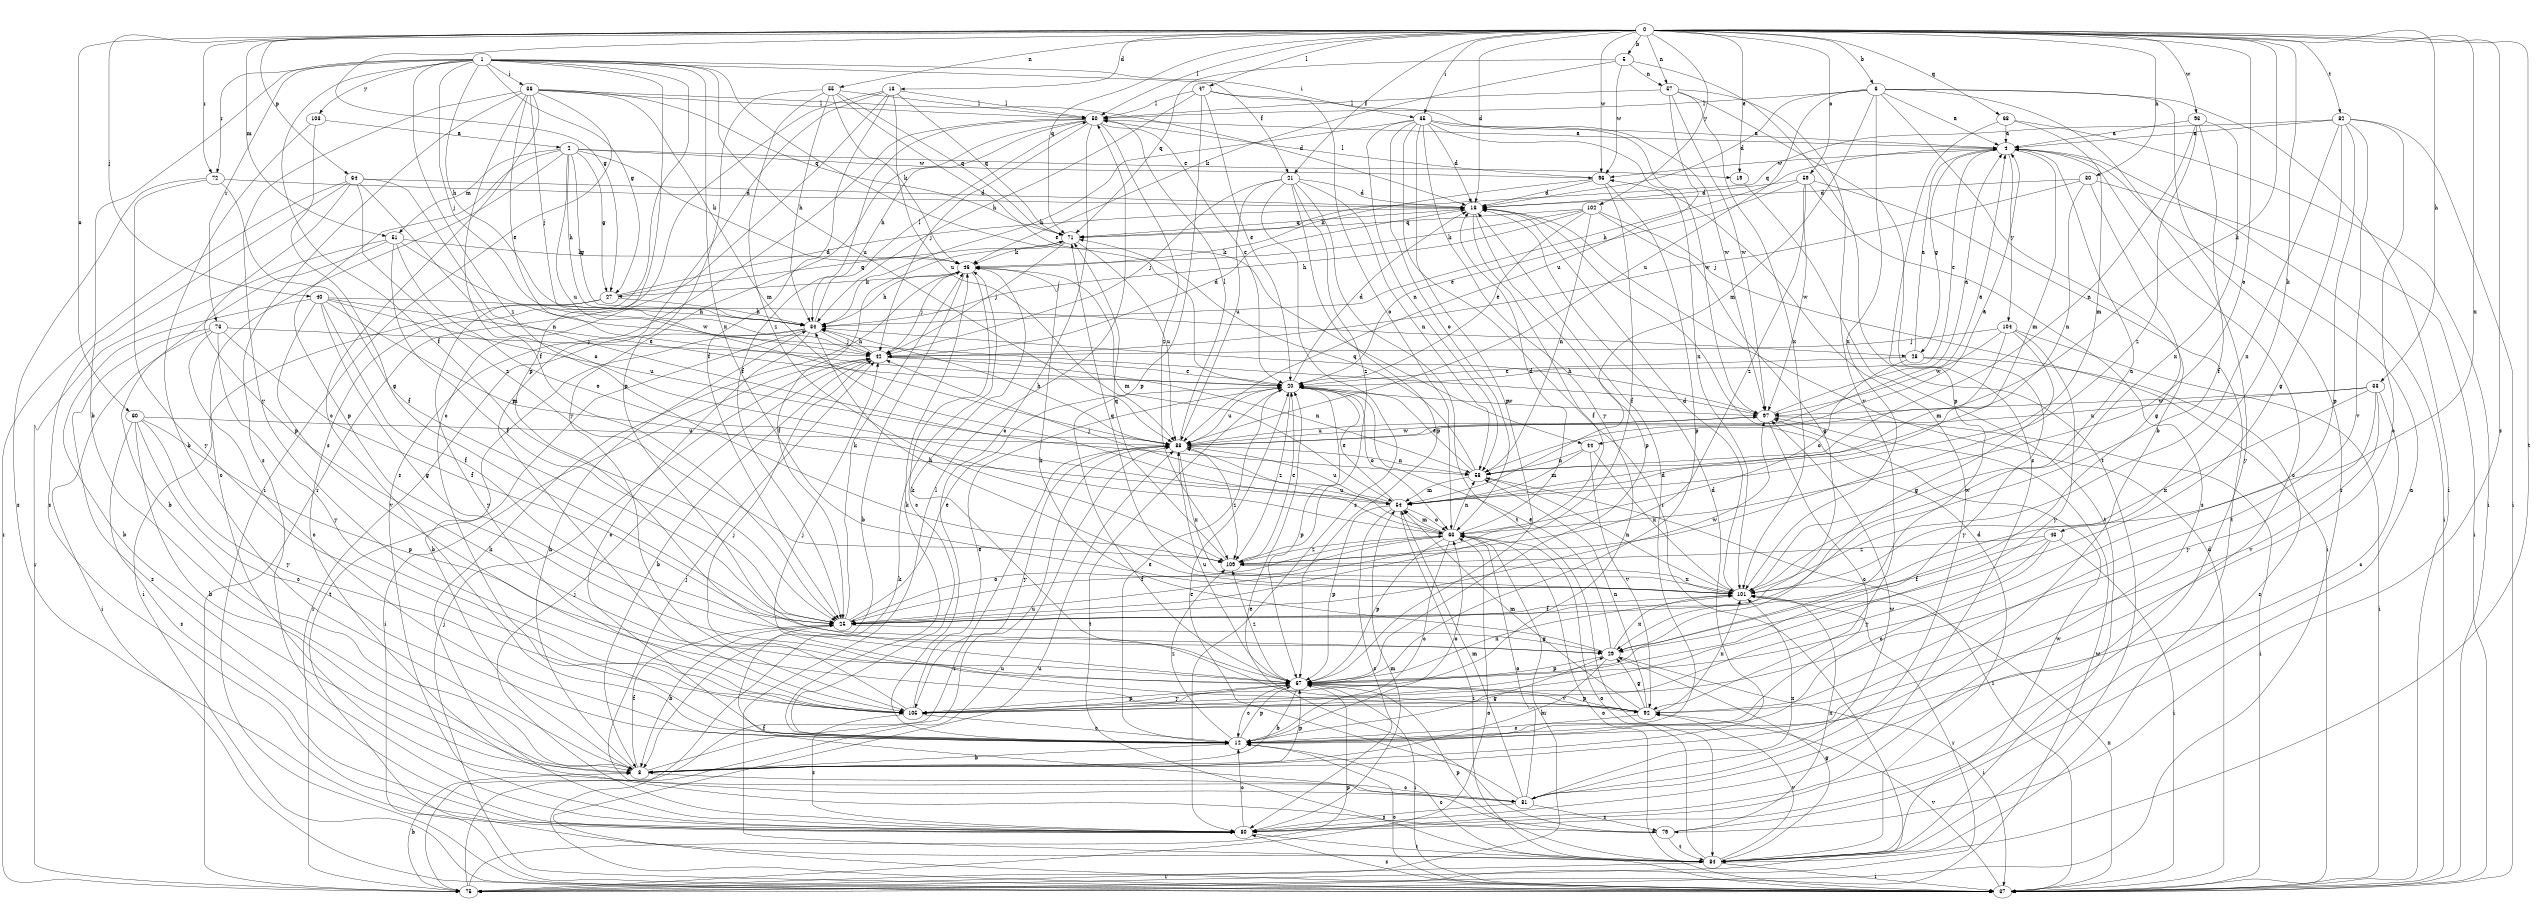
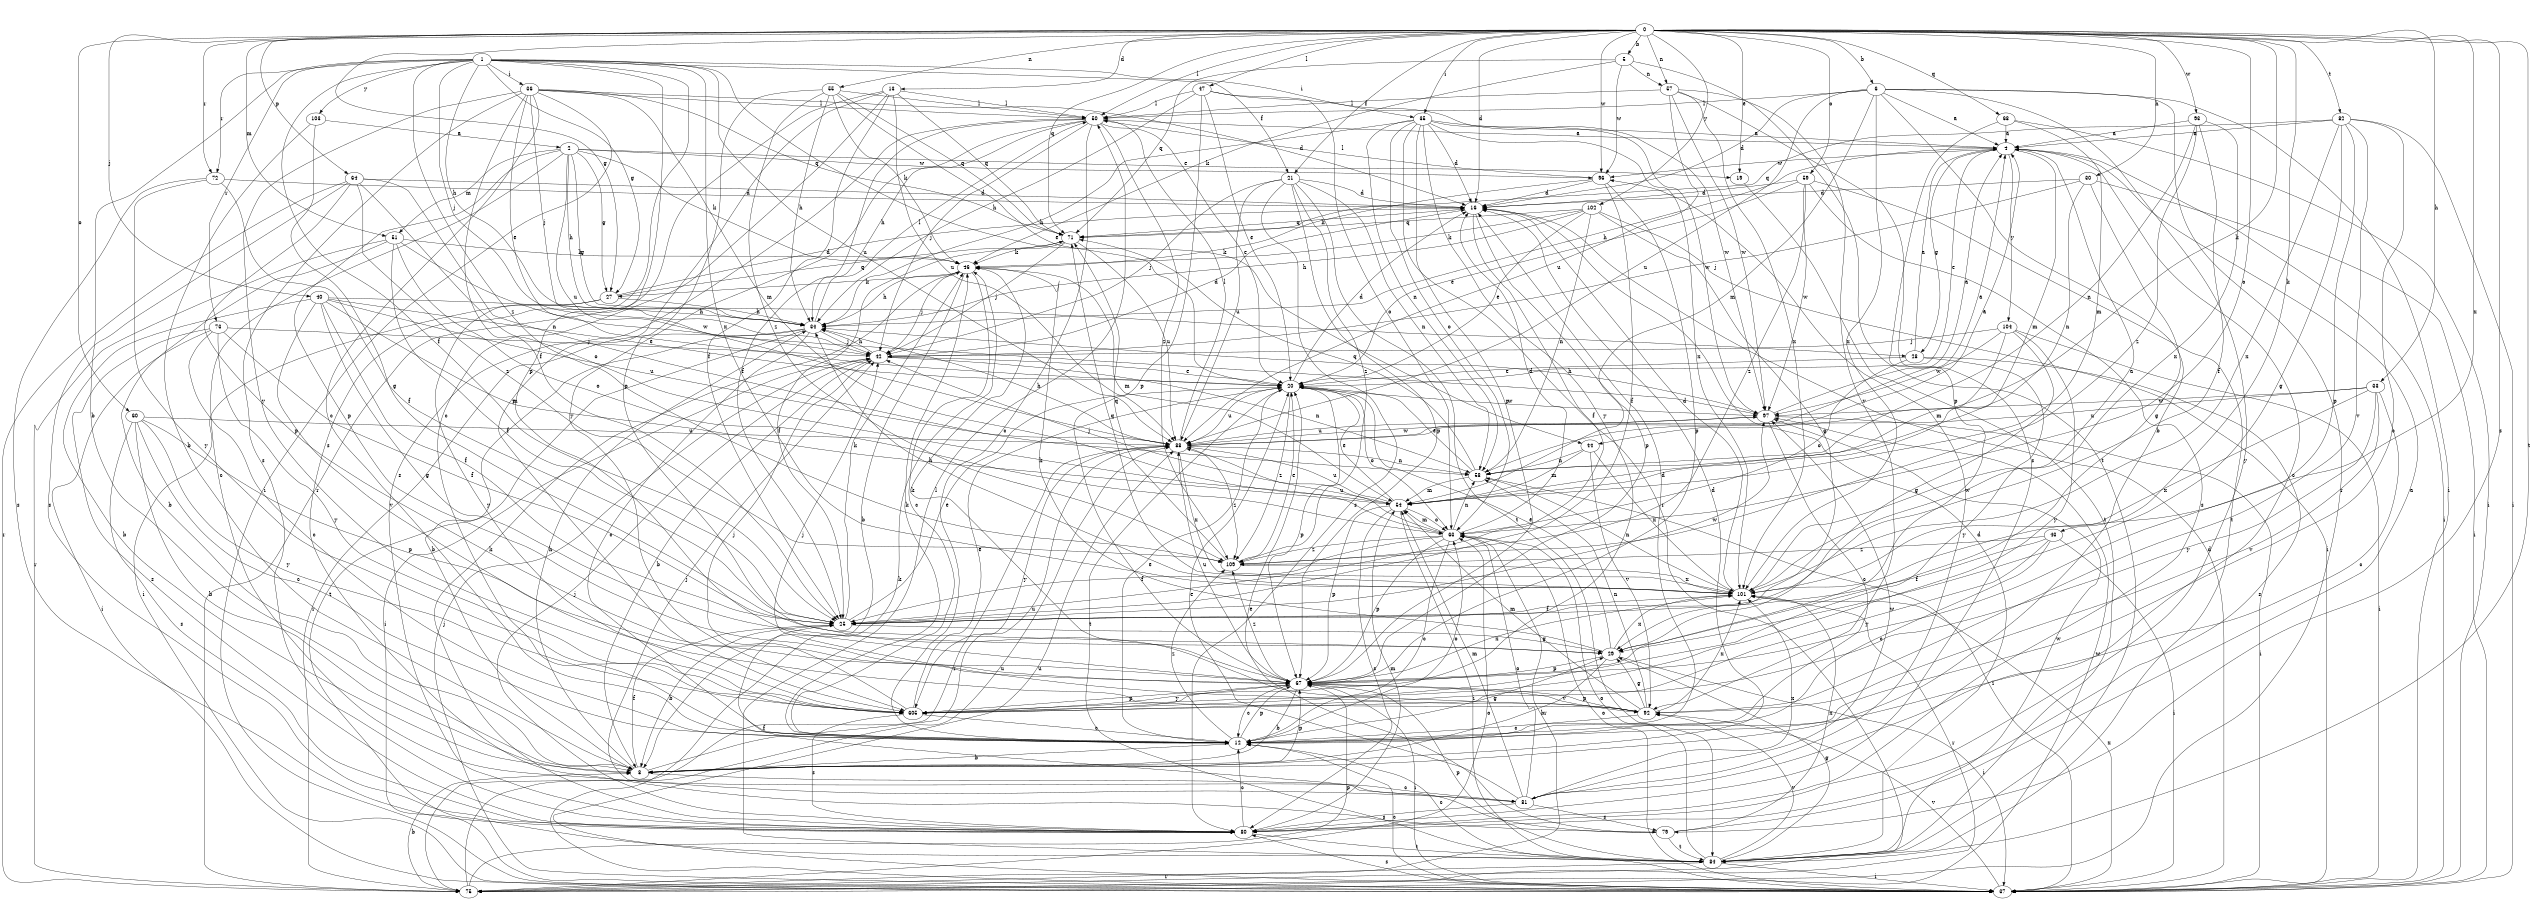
edge "25" -> "63": removed, label "o"
node "105": label "105" -> "605"
